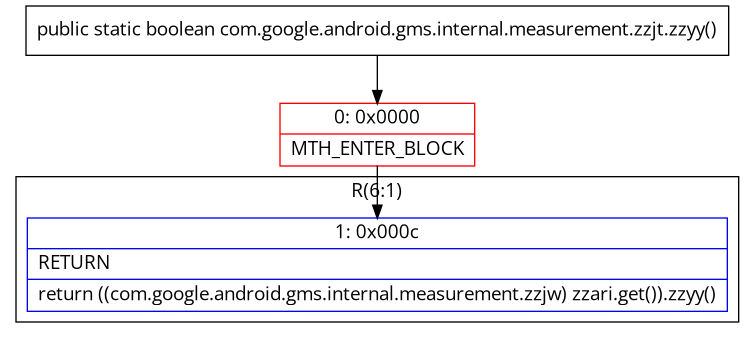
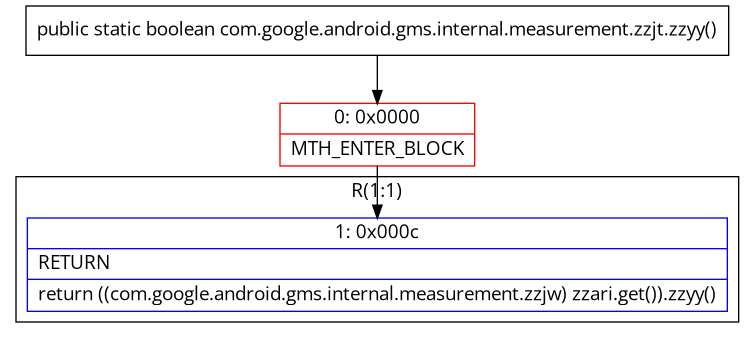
cluster "R(6:1)": label "R(6:1)" -> "R(1:1)"
